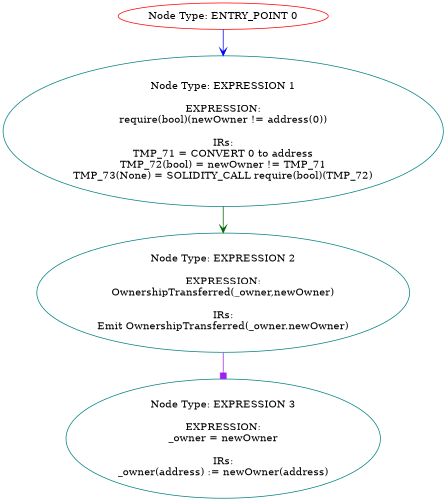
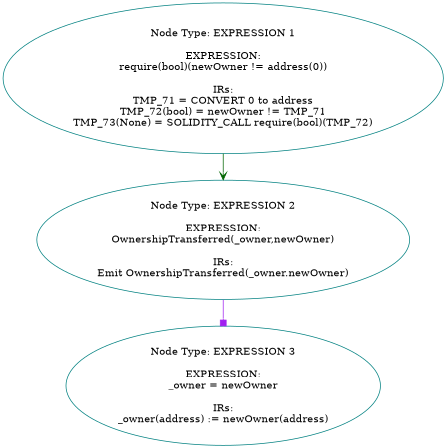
node "Node Type: ENTRY_POINT 0": removed
